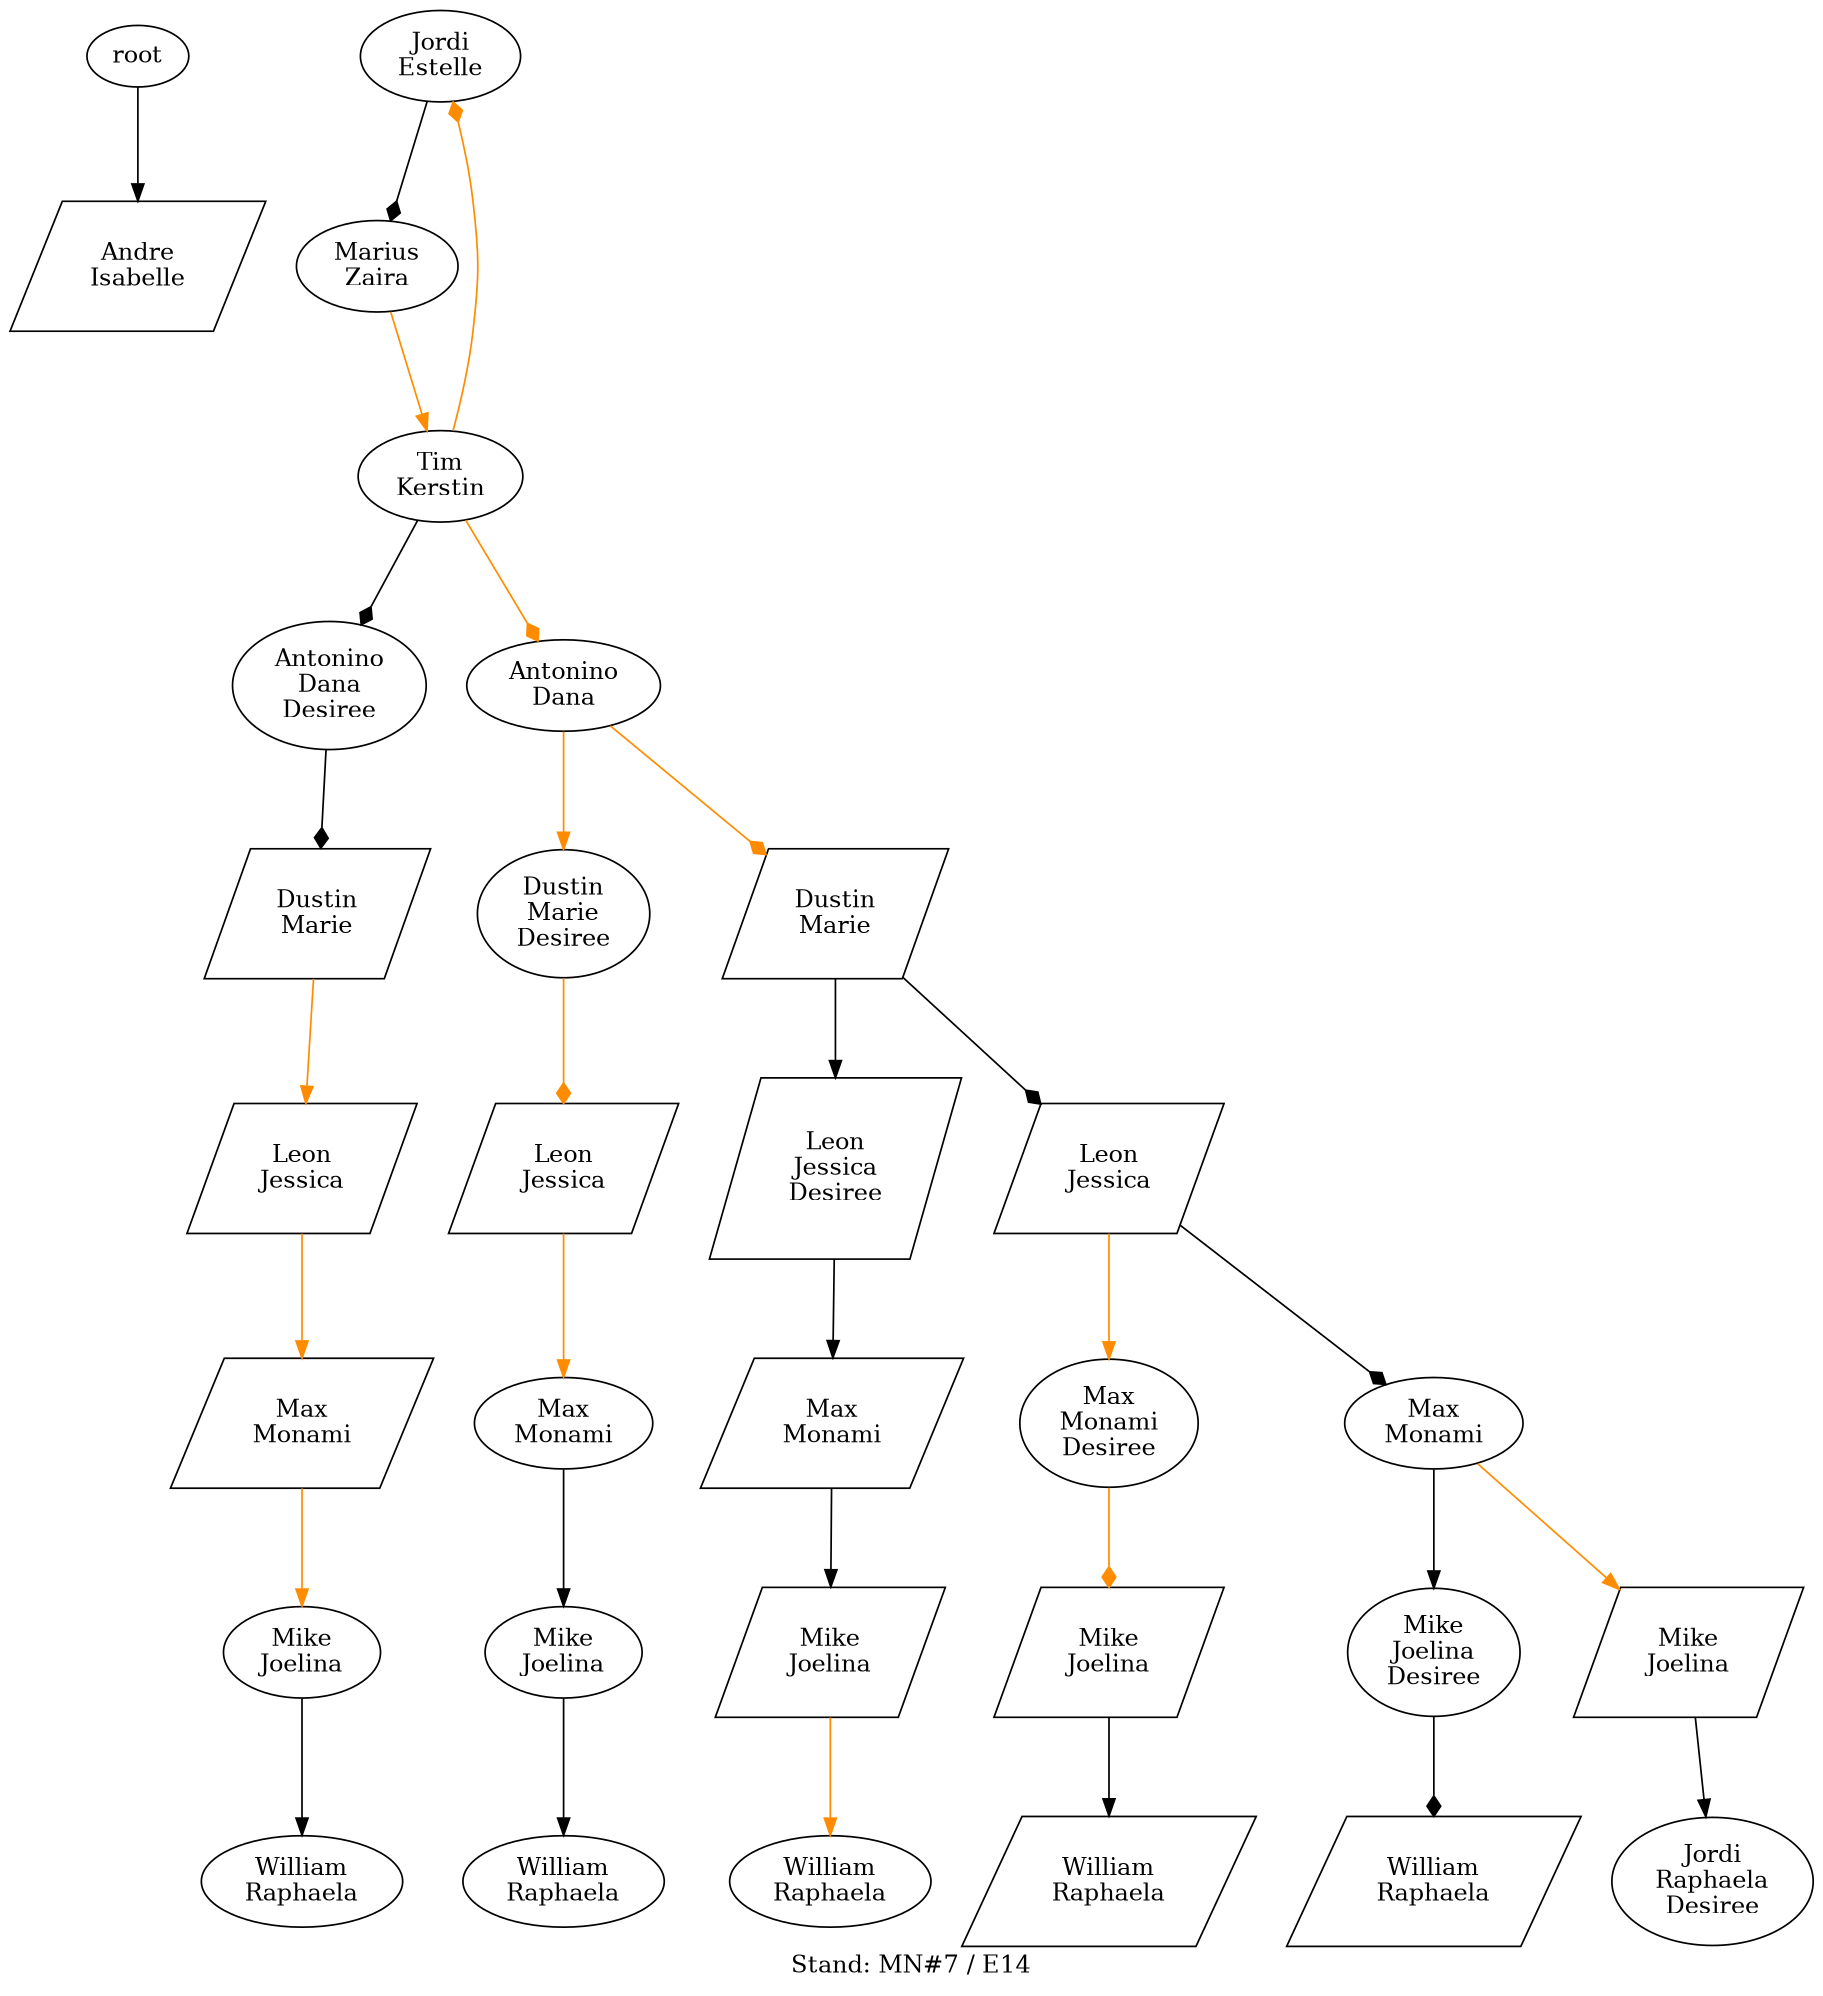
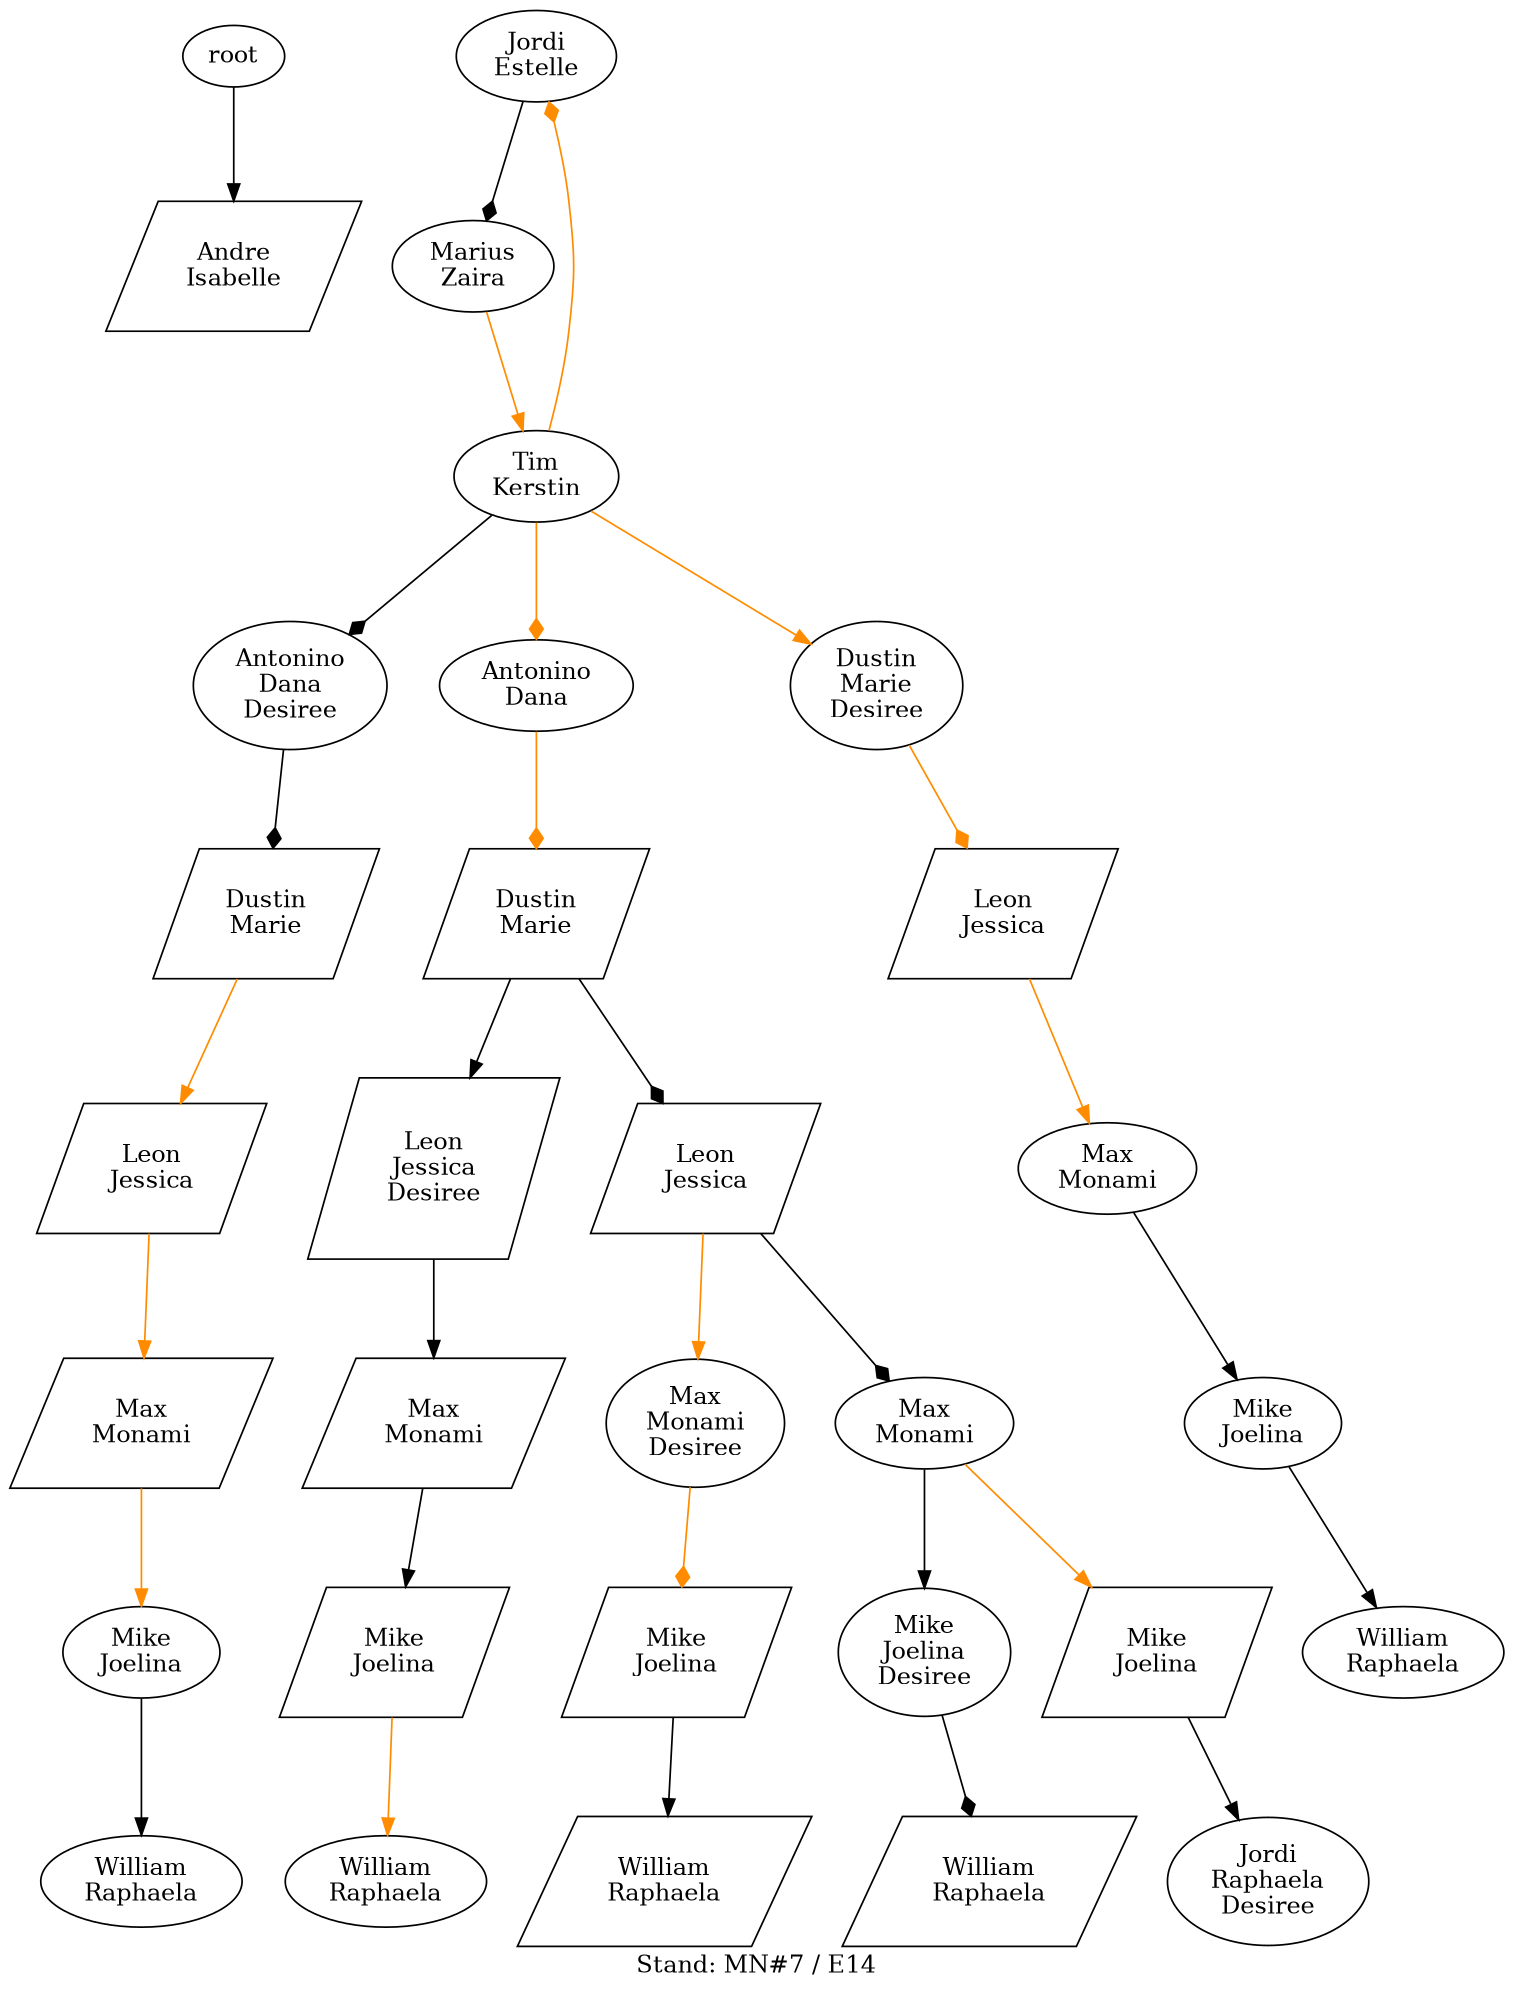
edge "Antonino Dana" -> "Dustin Marie Desiree": now "Tim Kerstin" -> "Dustin Marie Desiree"
